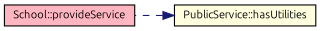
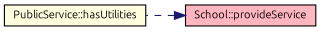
edge "School::provideService" -> "PublicService::hasUtilities": reversed
